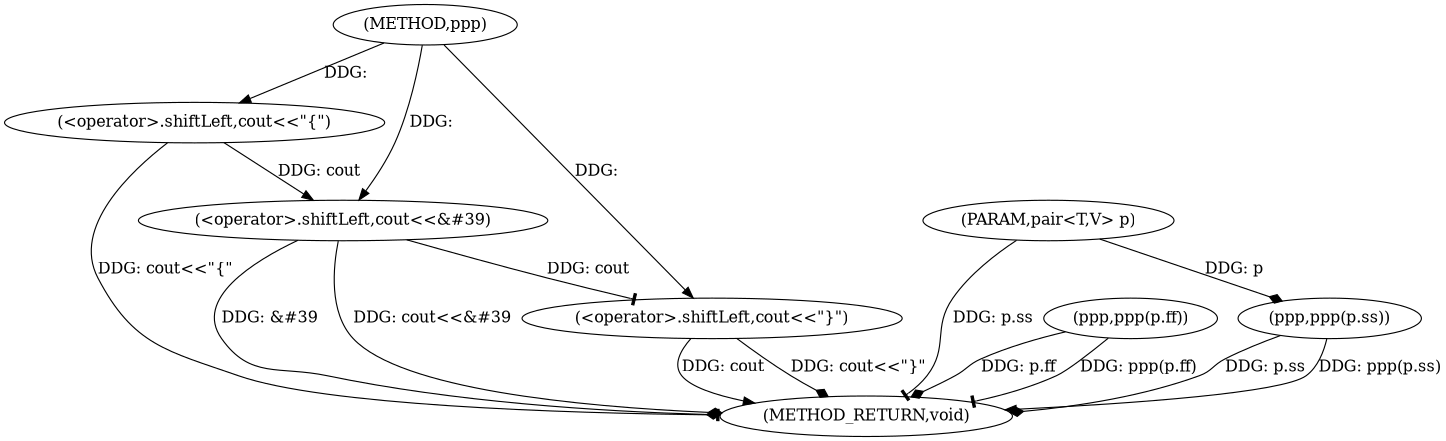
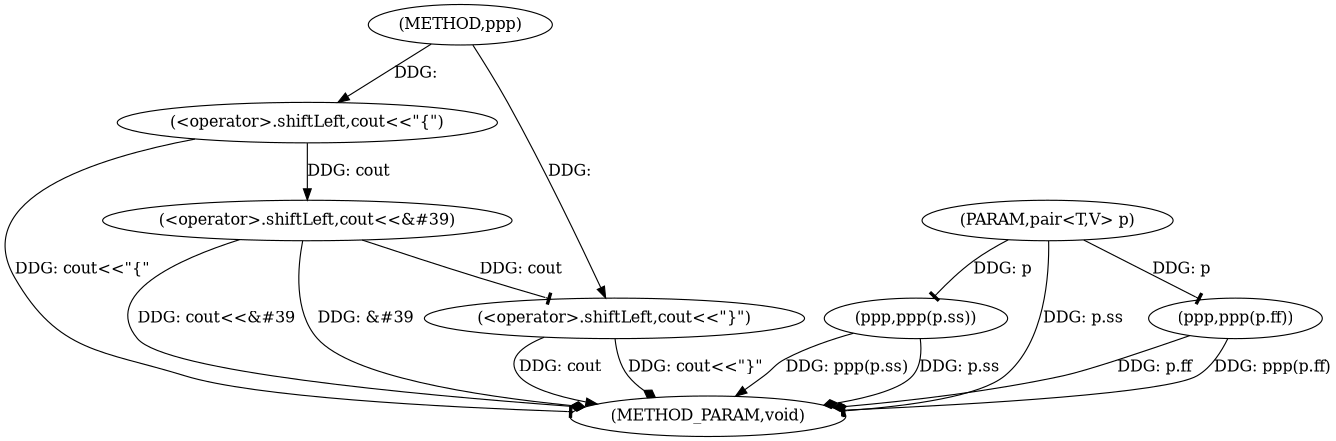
edge "(METHOD,ppp)" -> "(<operator>.shiftLeft,cout<<&#39)": removed, label "DDG:"
edge "(PARAM,pair<T,V> p)" -> "(ppp,ppp(p.ss))": arrowhead diamond -> tee
edge "(PARAM,pair<T,V> p)" -> "(ppp,ppp(p.ff))": added, label "DDG: p"
node "(METHOD_RETURN,void)": label "(METHOD_RETURN,void)" -> "(METHOD_PARAM,void)"
